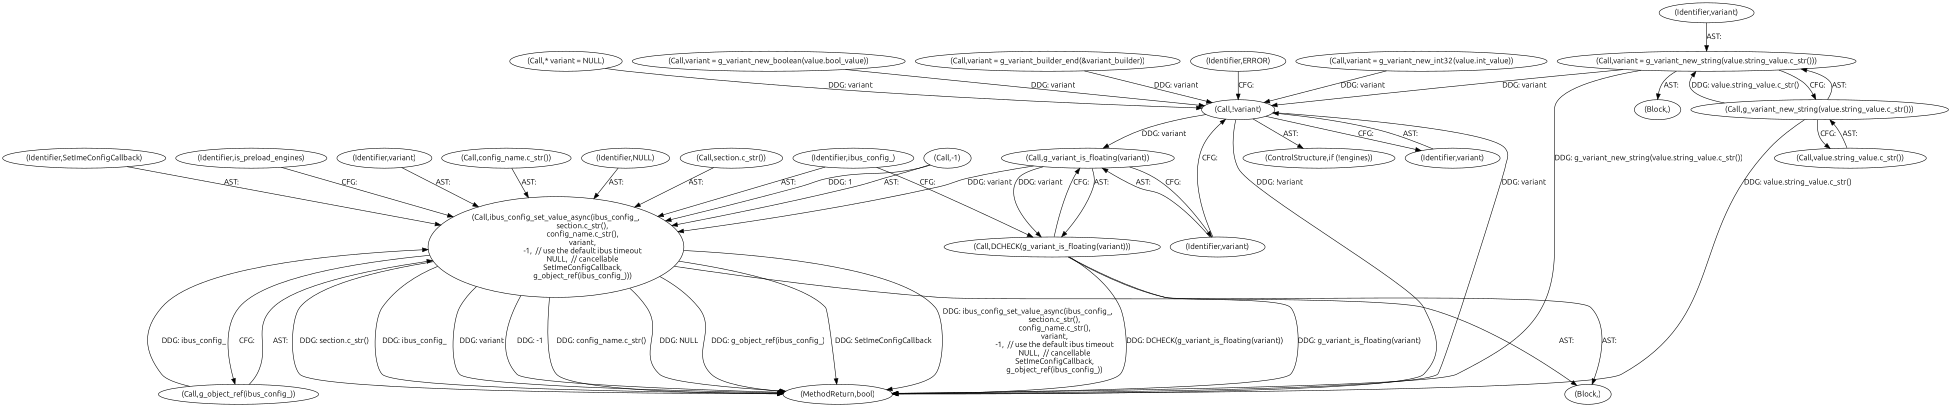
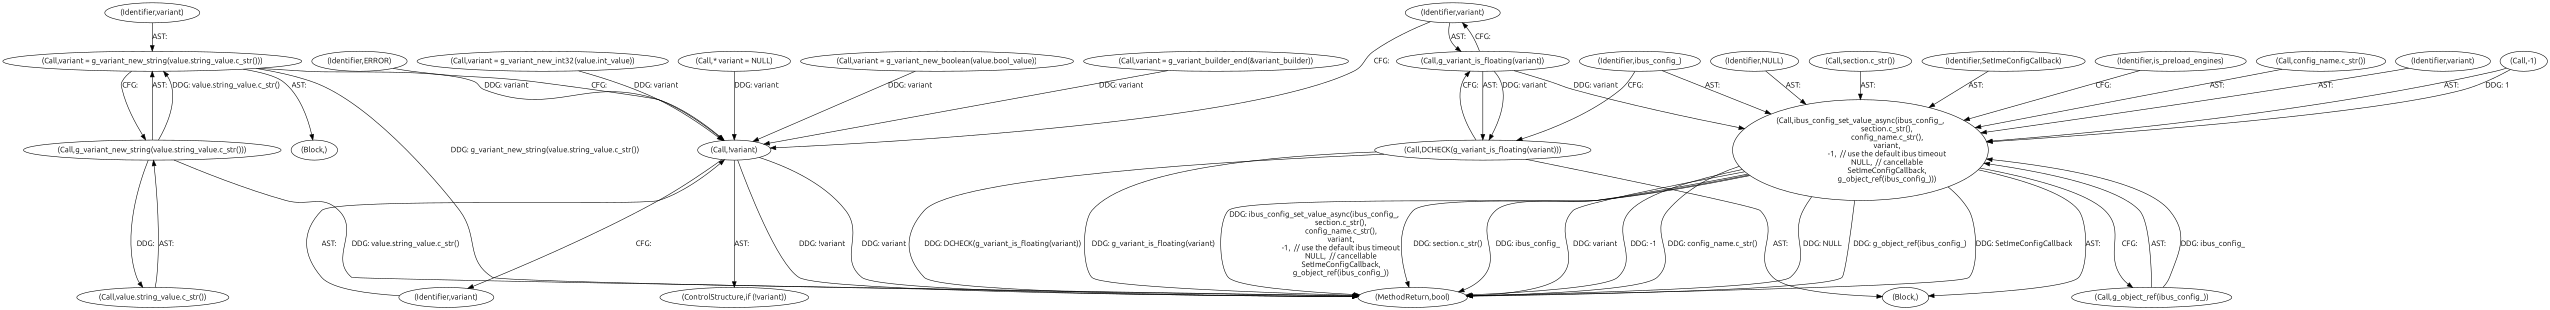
edge "(Call,!variant)" -> "(Call,g_variant_is_floating(variant))": removed, label "DDG: variant"
edge "(Call,g_variant_new_string(value.string_value.c_str()))" -> "(Call,value.string_value.c_str())": label "CFG: " -> "DDG: "
node "(ControlStructure,if (!engines))": label "(ControlStructure,if (!engines))" -> "(ControlStructure,if (!variant))"
